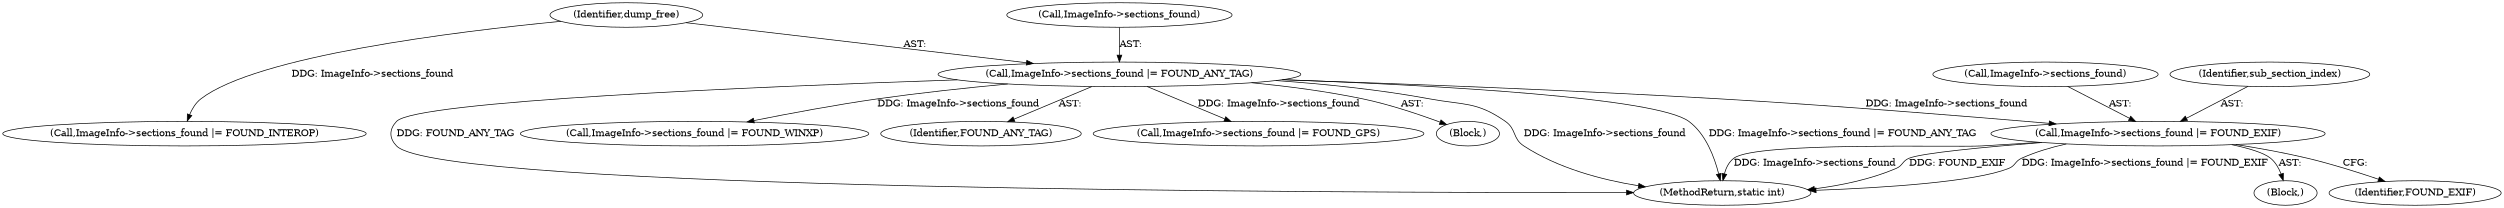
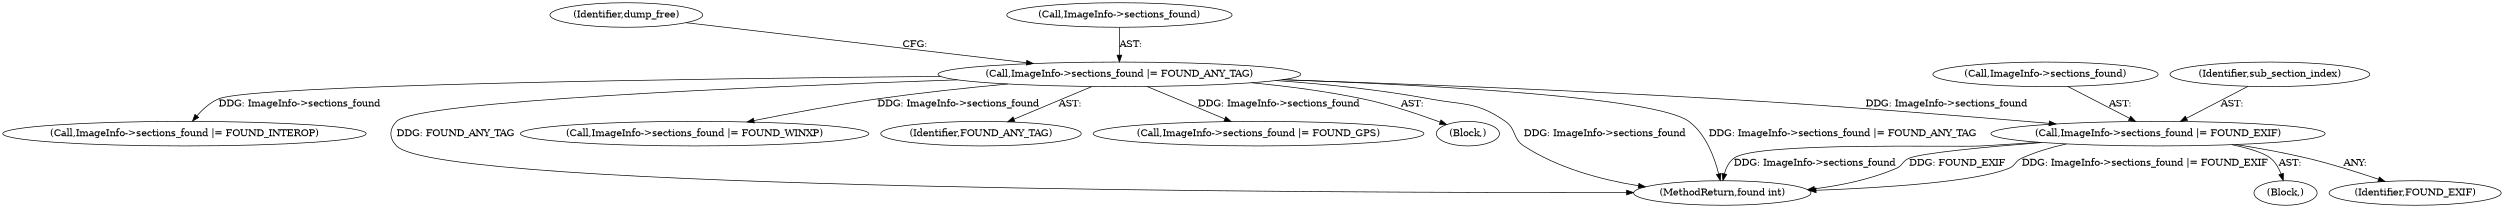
edge "(Identifier,dump_free)" -> "(Call,ImageInfo->sections_found |= FOUND_ANY_TAG)": label "AST: " -> "CFG: "
edge "(Identifier,dump_free)" -> "(Call,ImageInfo->sections_found |= FOUND_INTEROP)": now "(Call,ImageInfo->sections_found |= FOUND_ANY_TAG)" -> "(Call,ImageInfo->sections_found |= FOUND_INTEROP)"
edge "(Call,ImageInfo->sections_found |= FOUND_EXIF)" -> "(Identifier,FOUND_EXIF)": label "CFG: " -> "ANY: "
node "(MethodReturn,static int)": label "(MethodReturn,static int)" -> "(MethodReturn,found int)"
